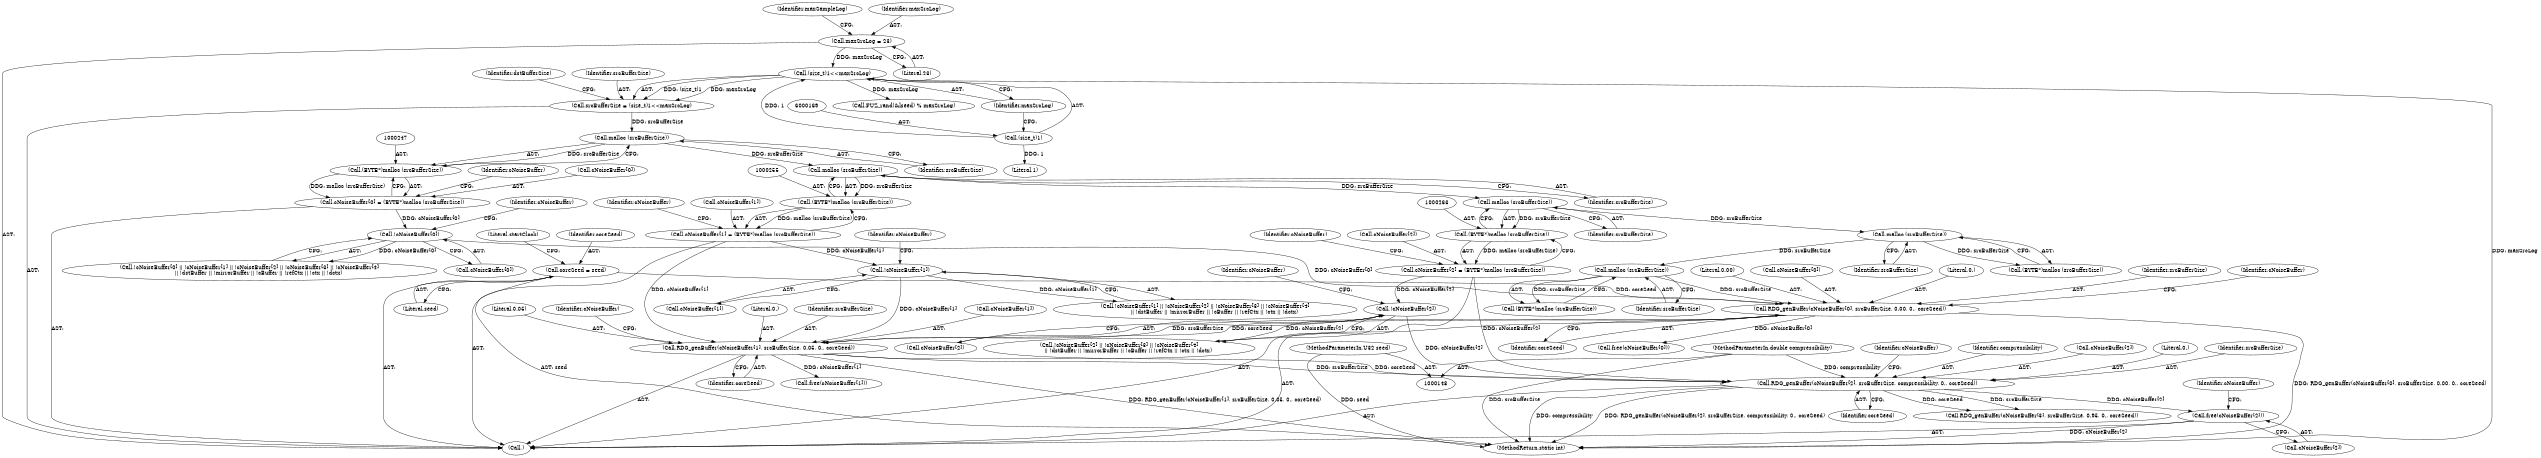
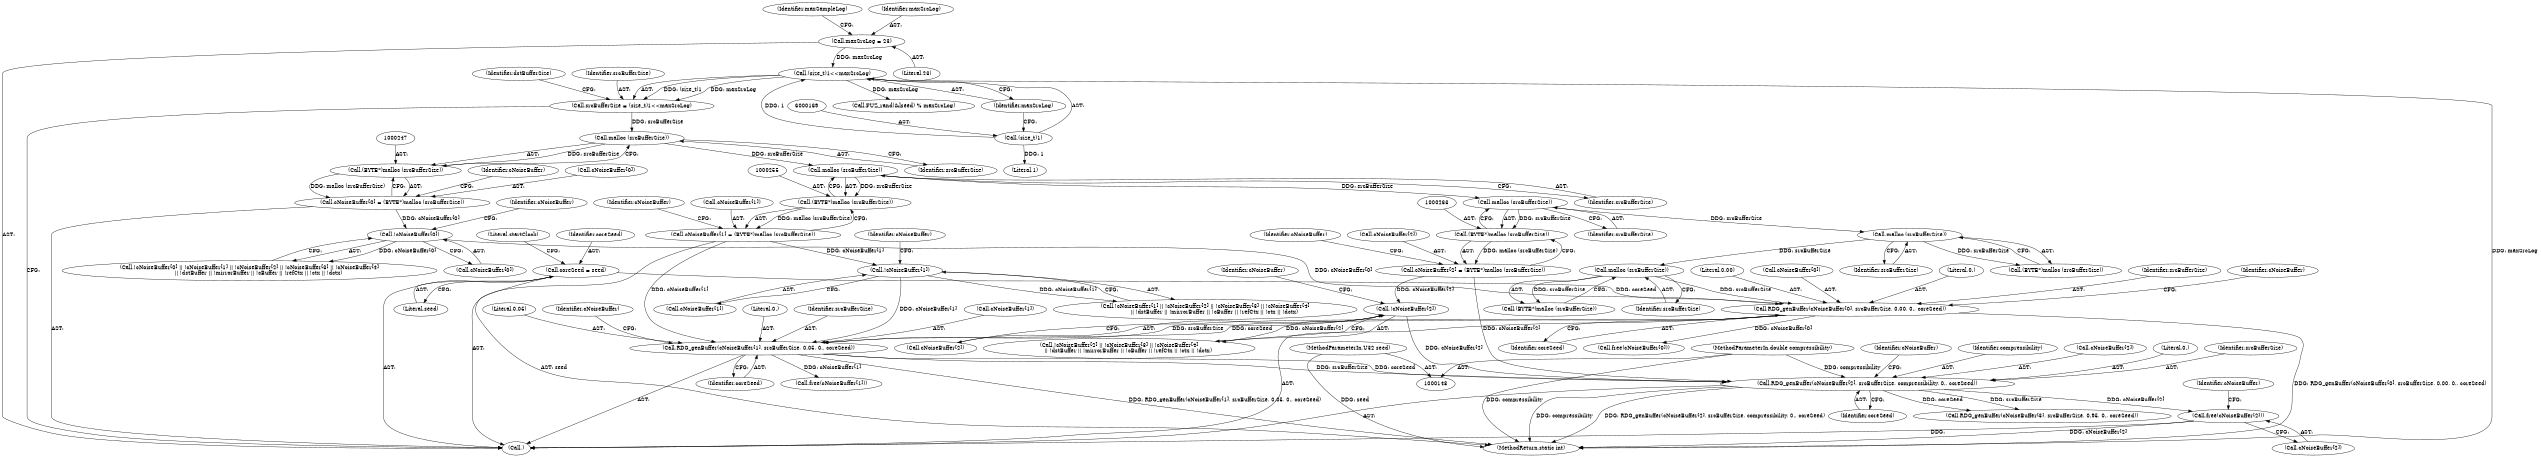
edge "(Call,maxSrcLog = 23)" -> "(Literal,23)": removed, label "CFG:"
edge "(Call,srcBufferSize = (size_t)1<<maxSrcLog)" -> "(Call,)": label "AST: " -> "CFG: "
edge "(Call,cNoiseBuffer[2] = (BYTE*)malloc (srcBufferSize))" -> "(Call,)": removed, label "AST:"
edge "(MethodParameterIn,double compressibility)" -> "(MethodReturn,static int)": label "DDG: srcBufferSize" -> "DDG: compressibility"
edge "(Call,free(cNoiseBuffer[2]))" -> "(Call,)": label "AST: " -> "DDG: "
